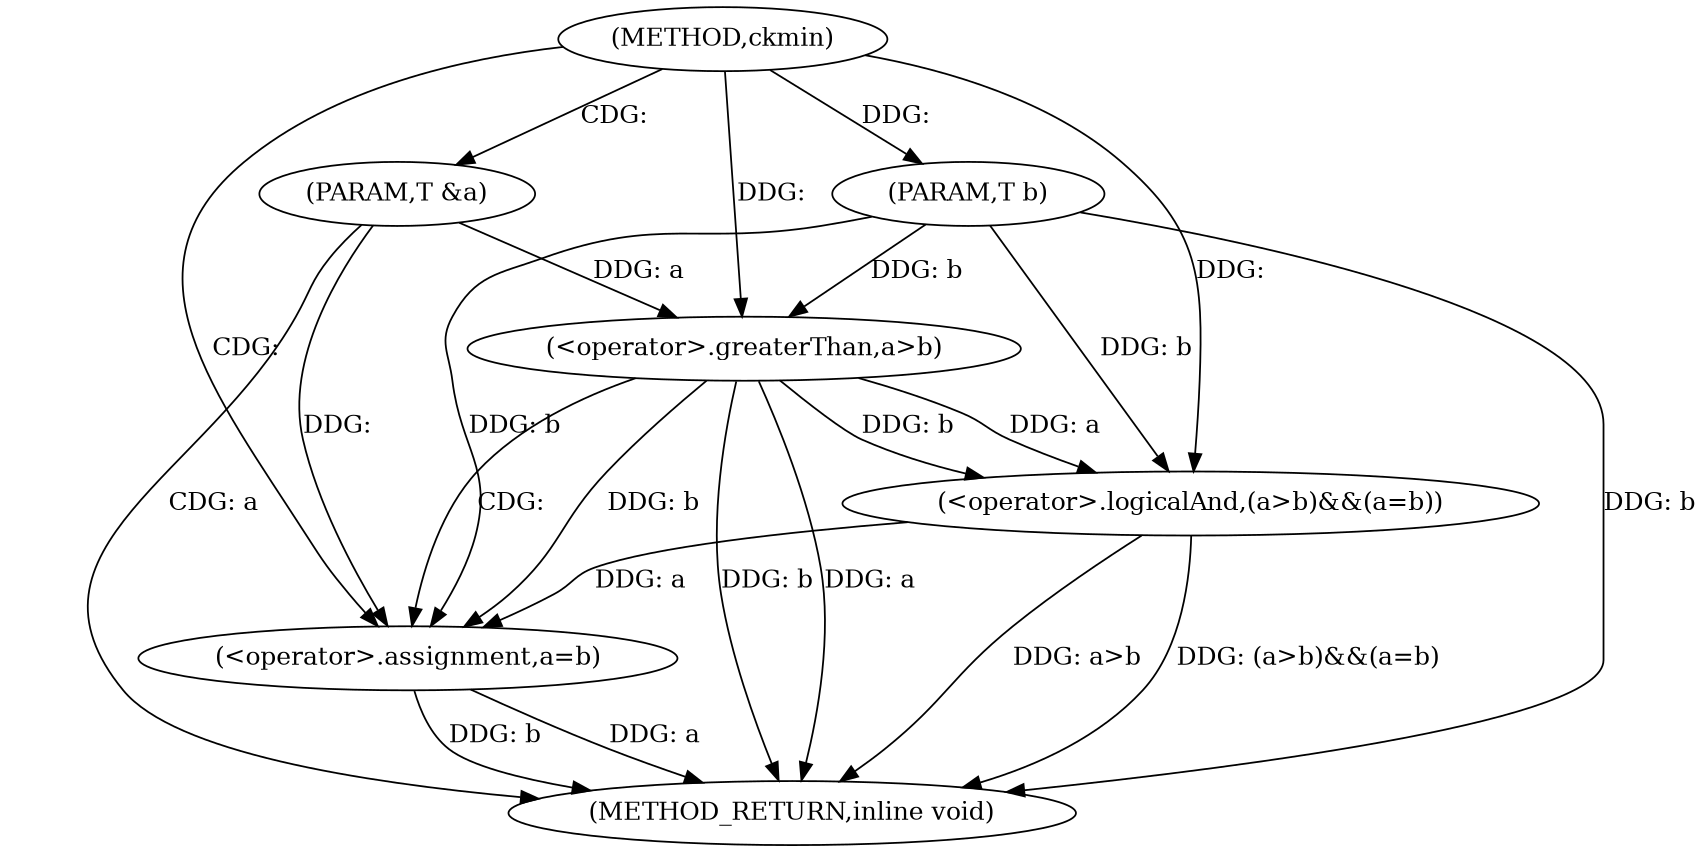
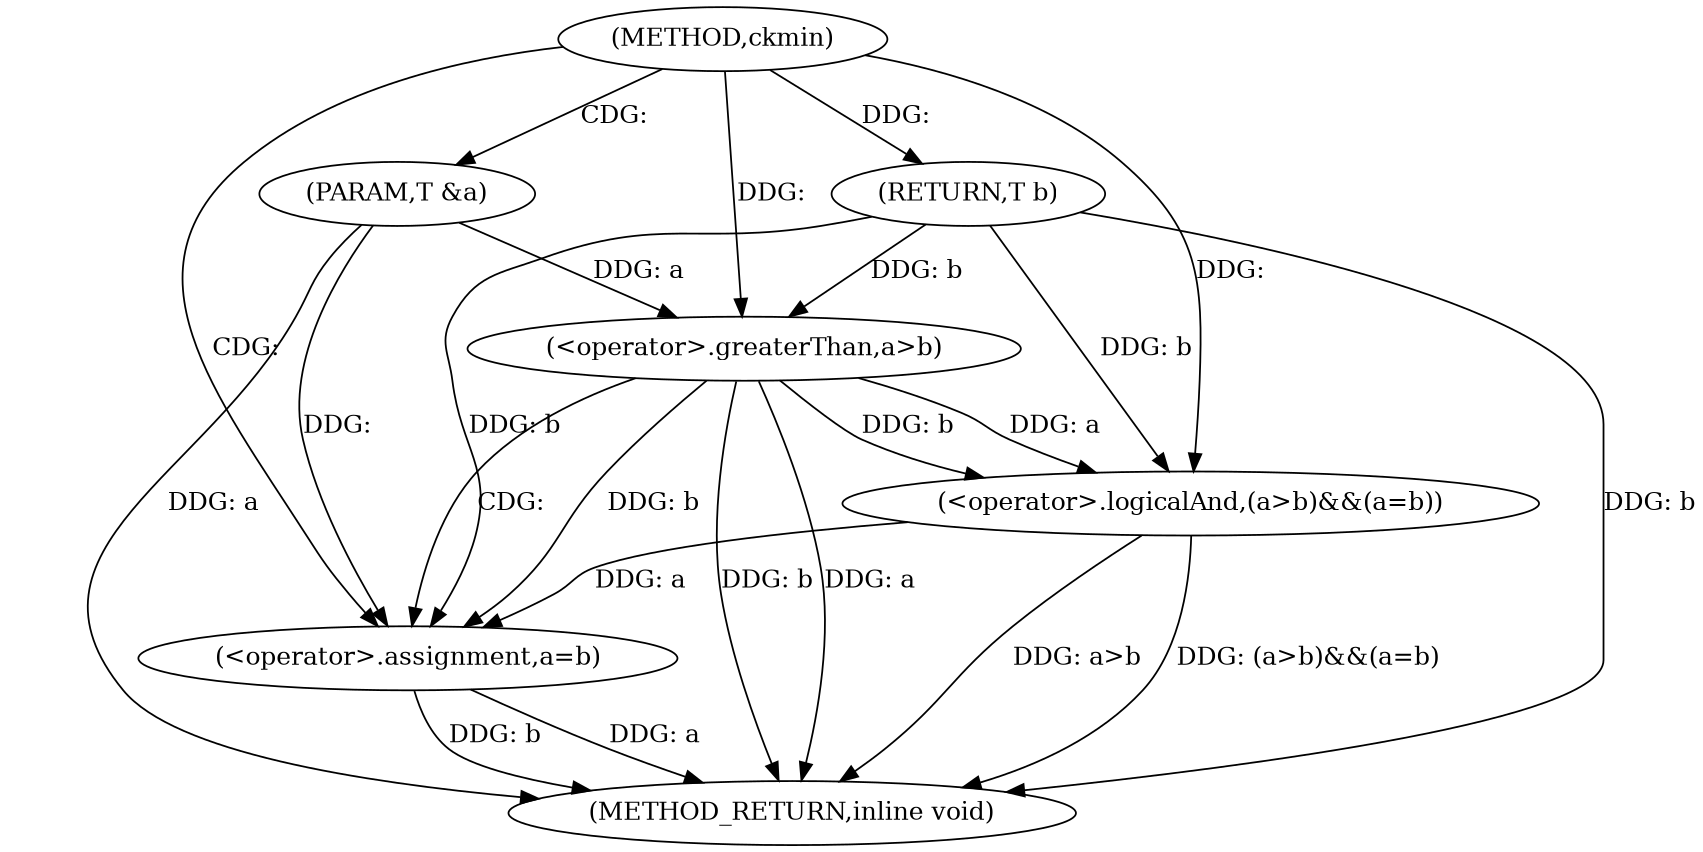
node "(PARAM,T b)": label "(PARAM,T b)" -> "(RETURN,T b)"
edge "(PARAM,T &a)" -> "(METHOD_RETURN,inline void)": label "CDG: a" -> "DDG: a"
